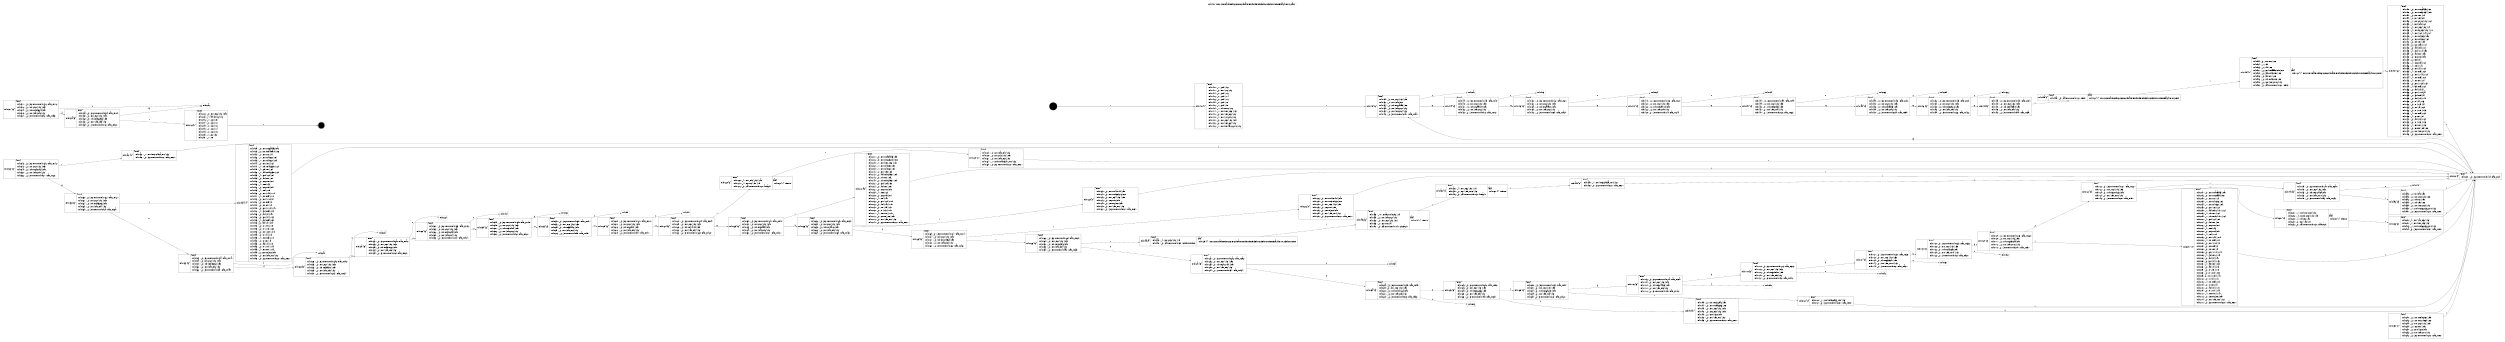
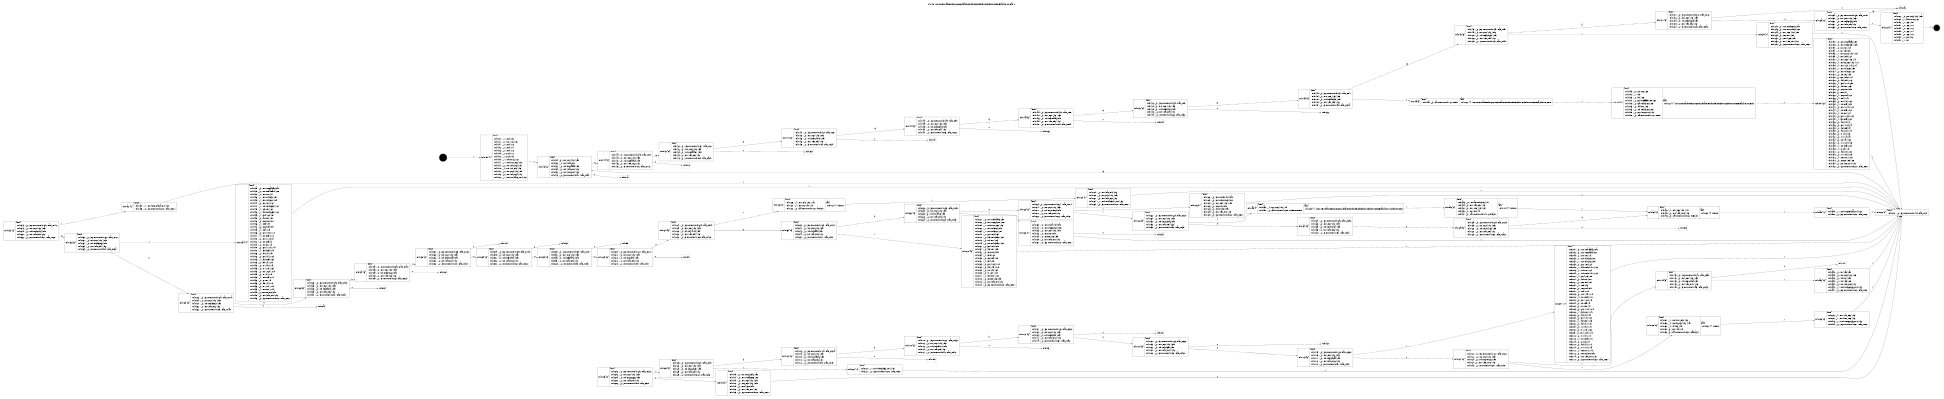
node "0x4014f8 [25]": added
edge "0x4016a1 [25]" -> "0x401f54": now "0x40183b [27]" -> "0x401f54"
edge "0x4016ba [25]" -> "0x4016d3 [25]": now "0x4016ba [25]" -> "0x401acc [15]"
